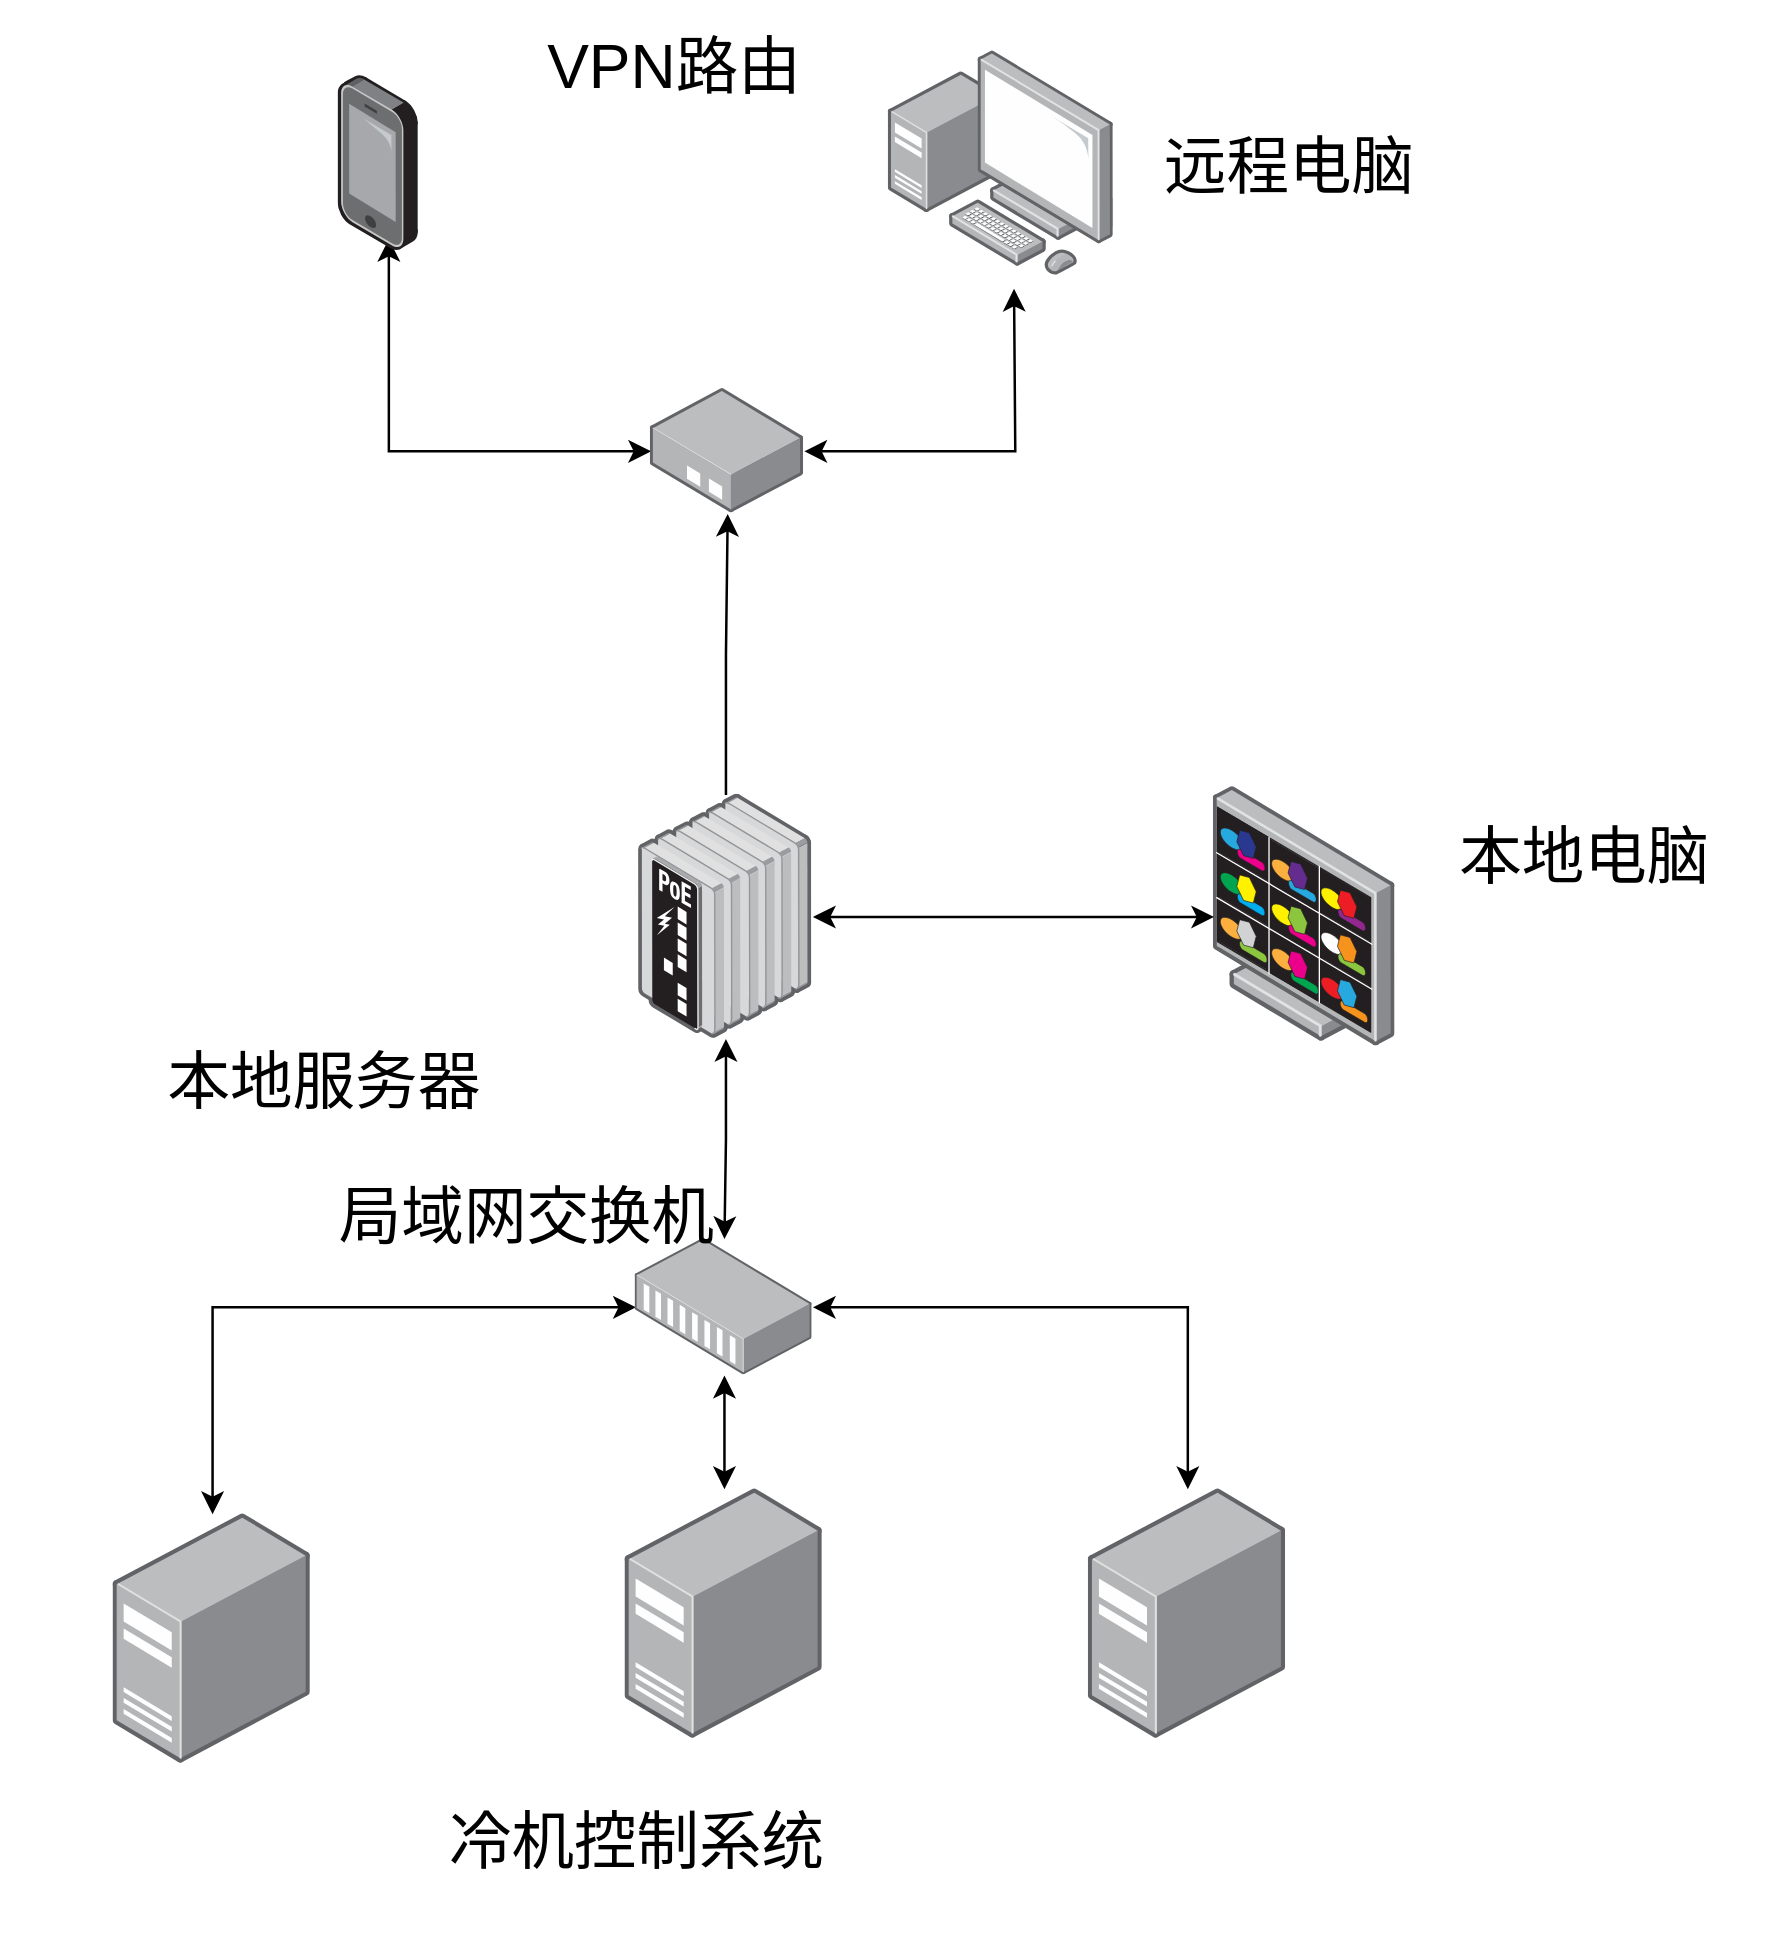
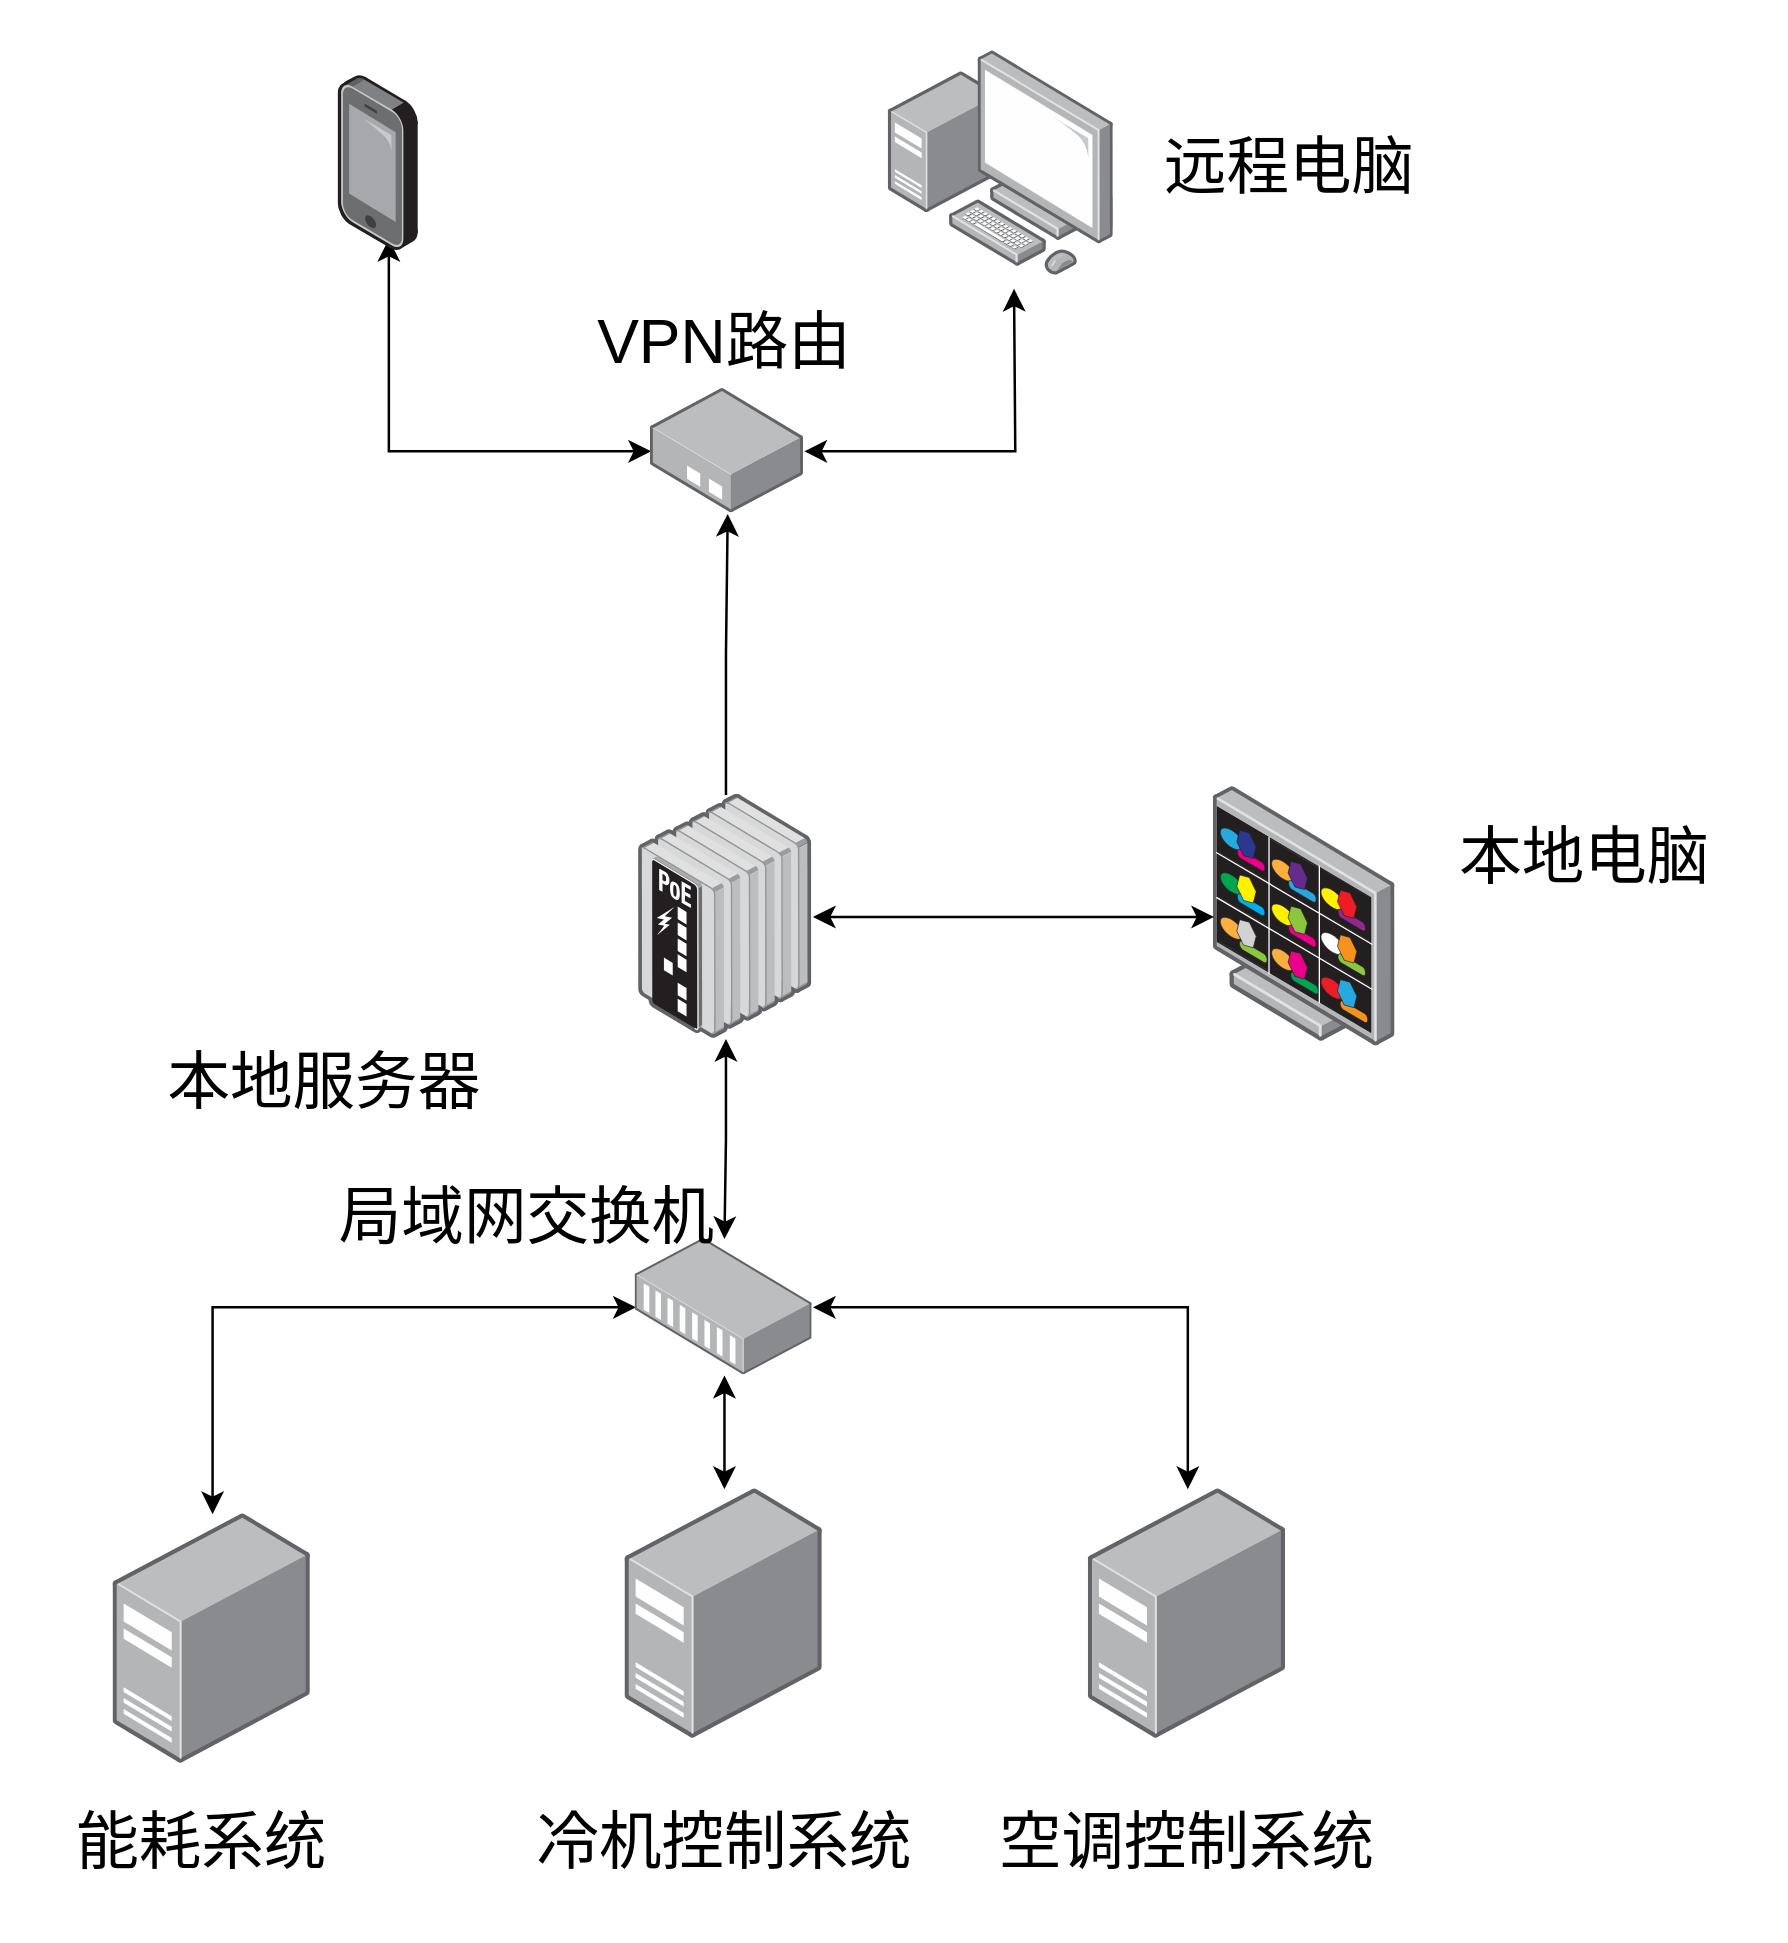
node "VPN路由": moved (674, 64) -> (724, 339)
node "能耗系统": added
node "冷机控制系统": moved (637, 1839) -> (724, 1839)
node "空调控制系统": added
